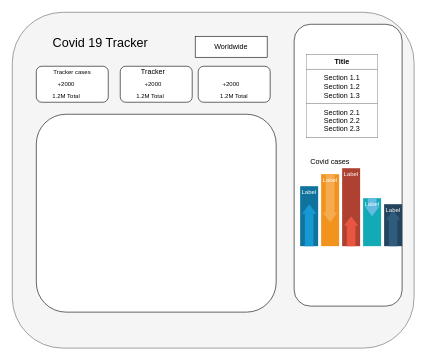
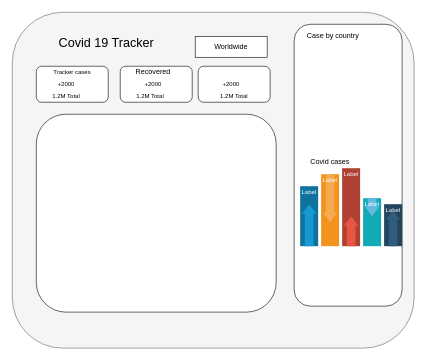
node "Case by country": added
node "Covid 19 Tracker": moved (102, 42) -> (108, 42)
node "Tracker": label "Tracker" -> "Recovered"
node "Title Section 1.1 Section 1.2 Section 1.3 Section 2.1 Section 2.2 Section 2.3": removed
